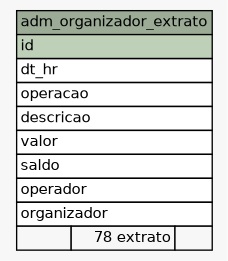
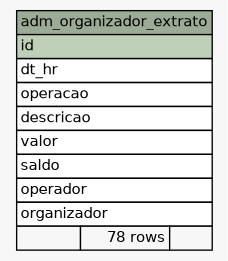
node "adm_organizador_extrato": text "78 extrato" -> "78 rows"
